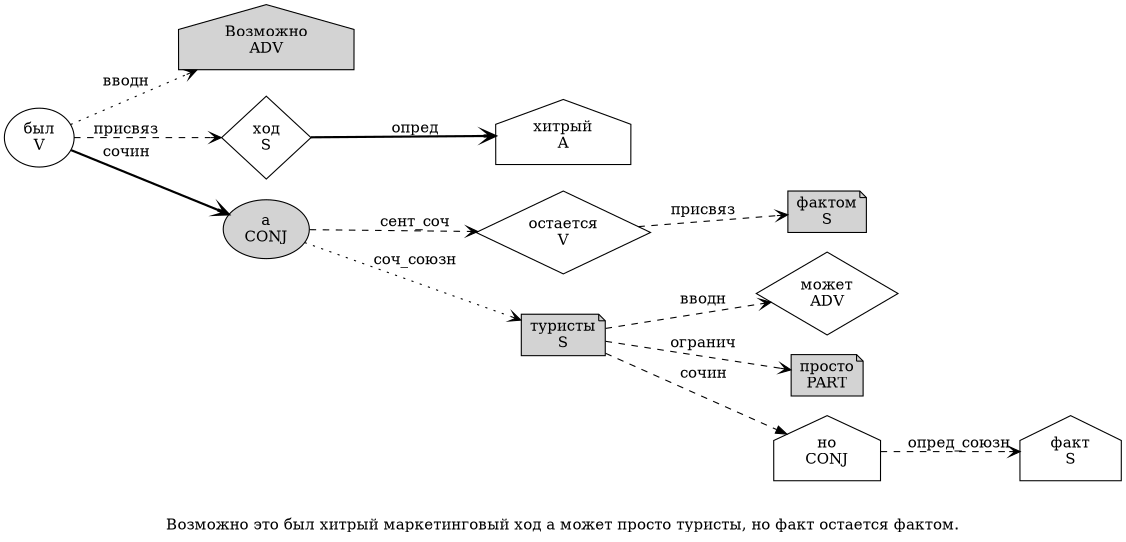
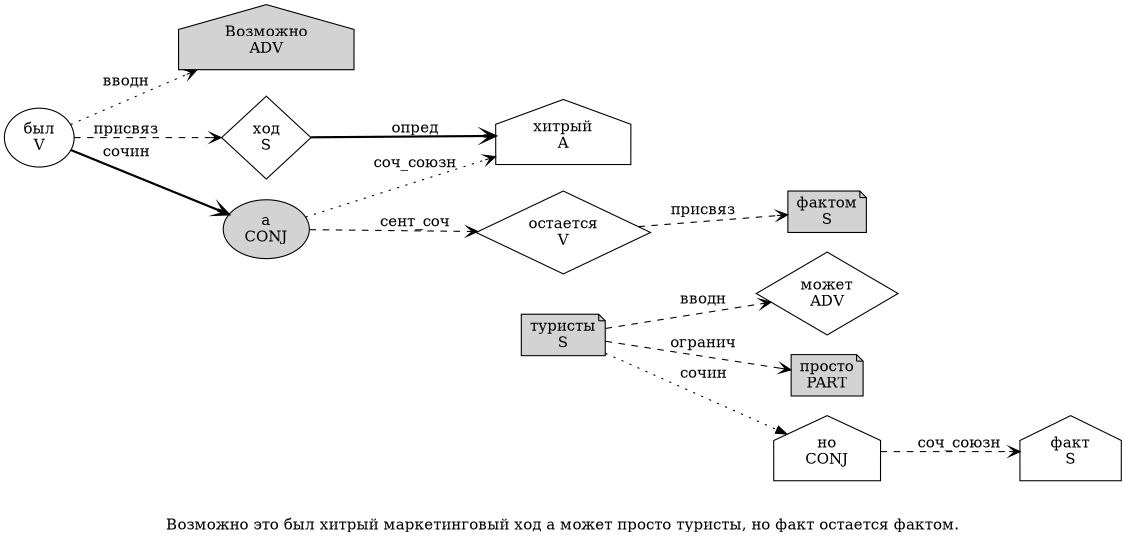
edge "а CONJ" -> "туристы S": now "а CONJ" -> "хитрый A"
edge "туристы S" -> "но CONJ": style dashed -> dotted
edge "но CONJ" -> "факт S": label "опред_союзн" -> "соч_союзн"
